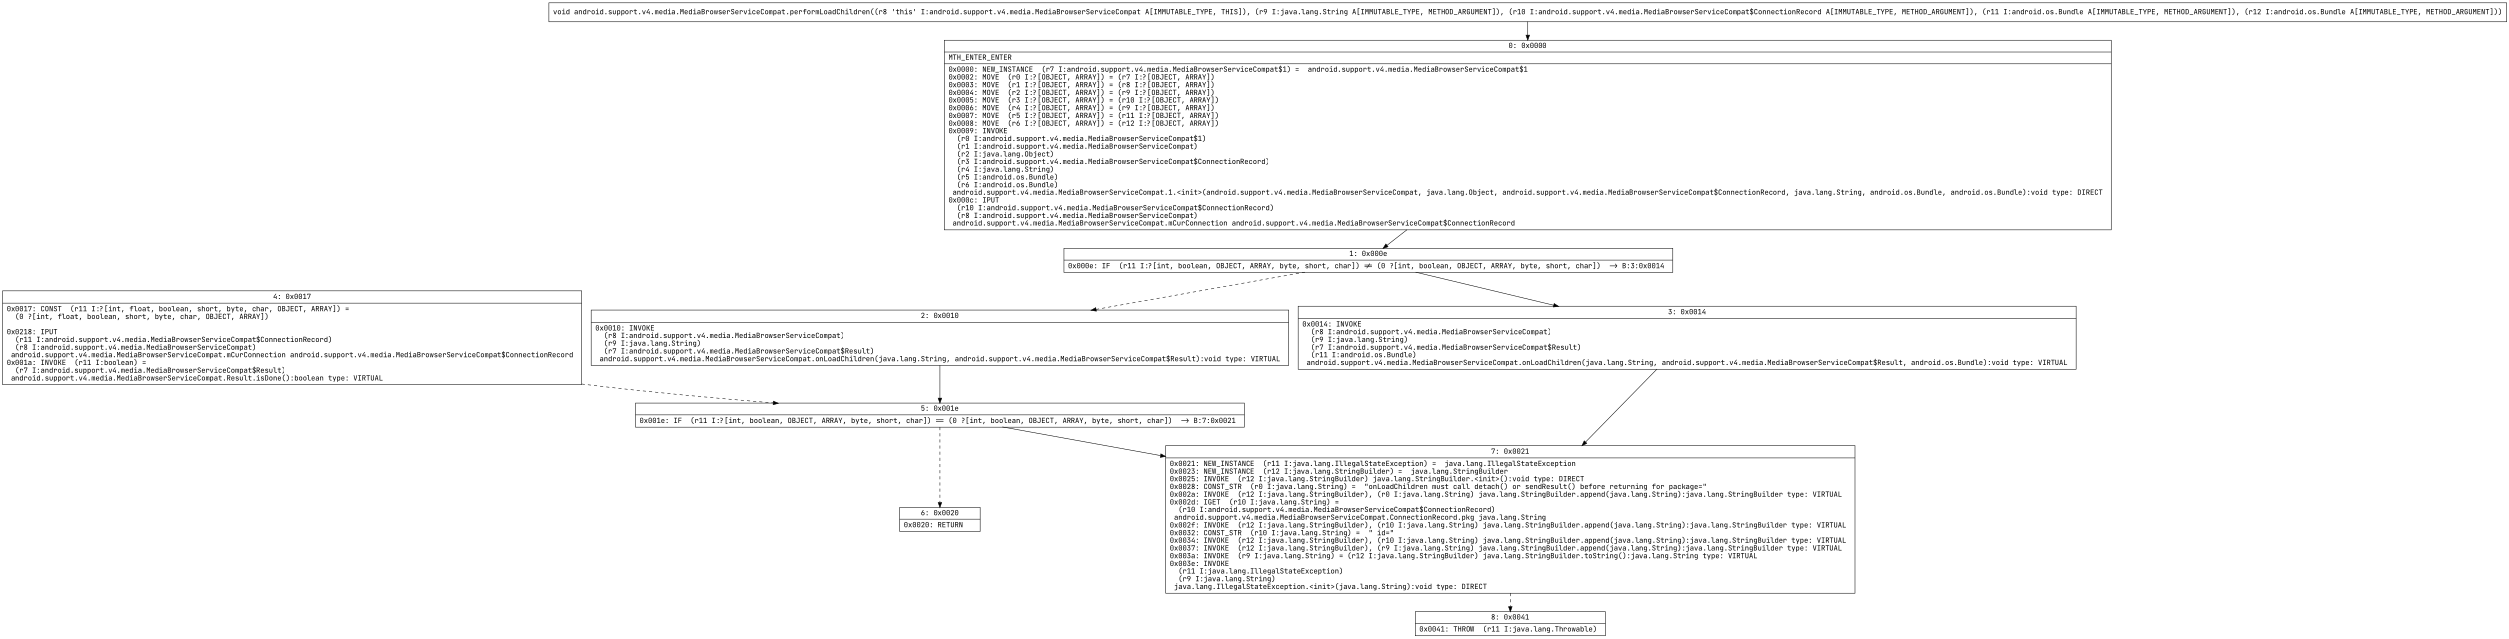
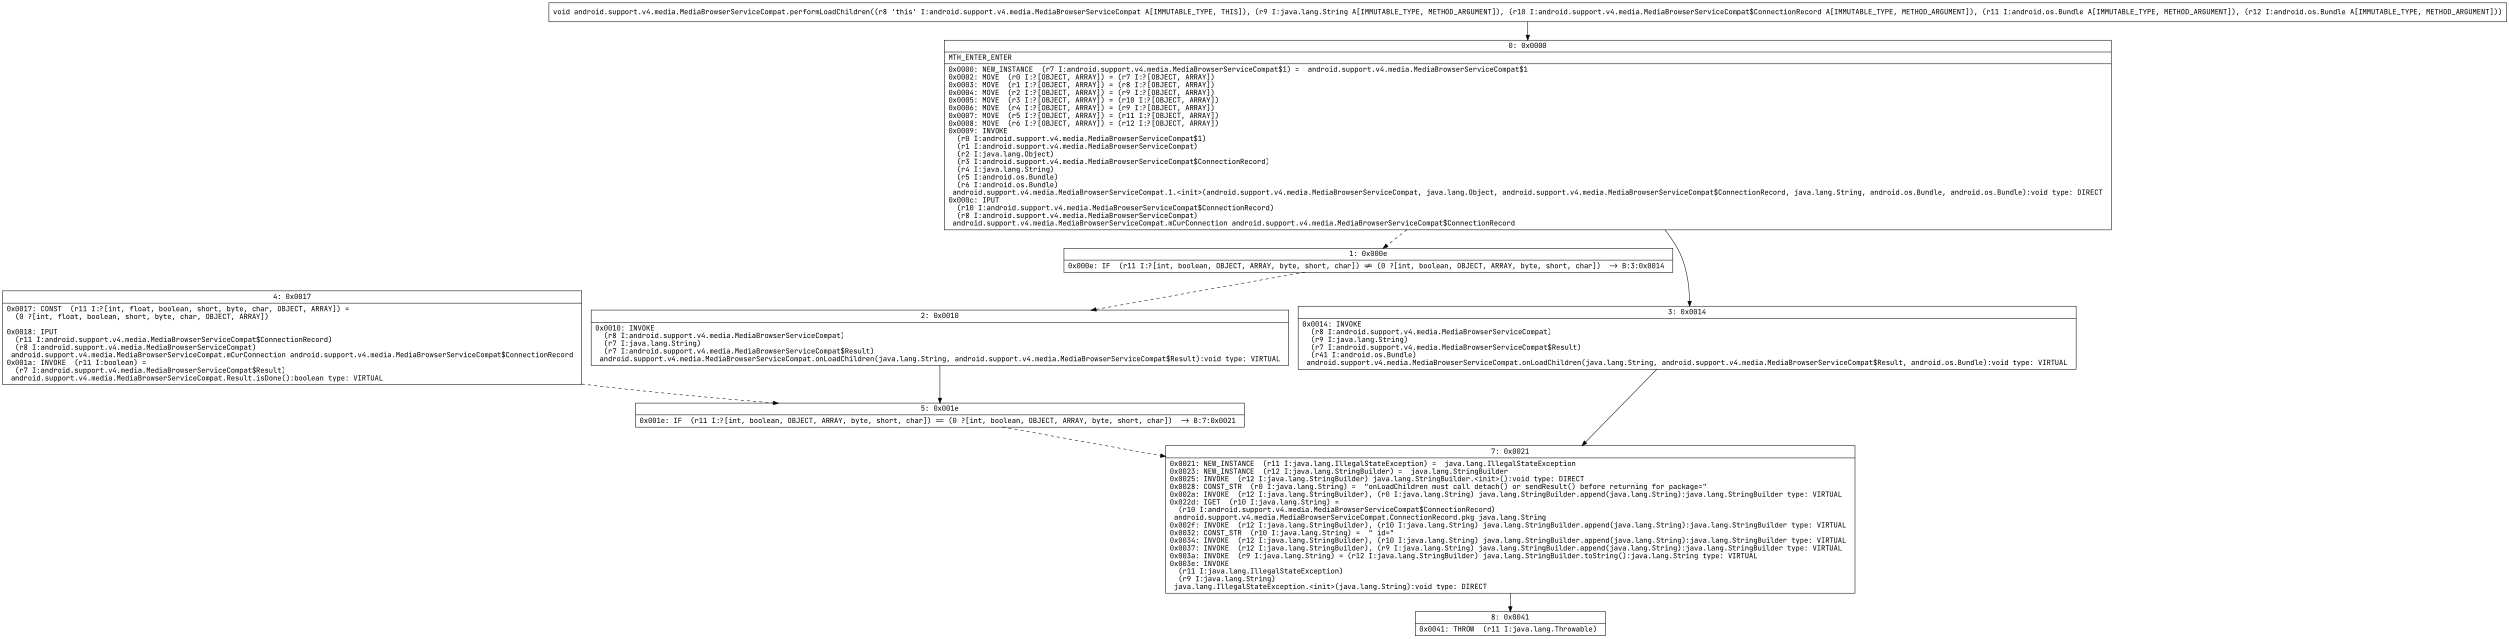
edge "0: 0x0000" -> "1: 0x000e": style solid -> dashed
edge "1: 0x000e" -> "3: 0x0014": now "0: 0x0000" -> "3: 0x0014"
node "4: 0x0017": text "0x0218: IPUT" -> "0x0018: IPUT"
node "2: 0x0010": text "(r9 I:java.lang.String)" -> "(r7 I:java.lang.String)"
node "3: 0x0014": text "(r11 I:android.os.Bundle)" -> "(r41 I:android.os.Bundle)"
edge "5: 0x001e" -> "7: 0x0021": style solid -> dashed
node "7: 0x0021": text "0x002d: IGET  (r10 I:java.lang.String) =" -> "0x022d: IGET  (r10 I:java.lang.String) ="
node "6: 0x0020": removed
edge "7: 0x0021" -> "8: 0x0041": style dashed -> solid
